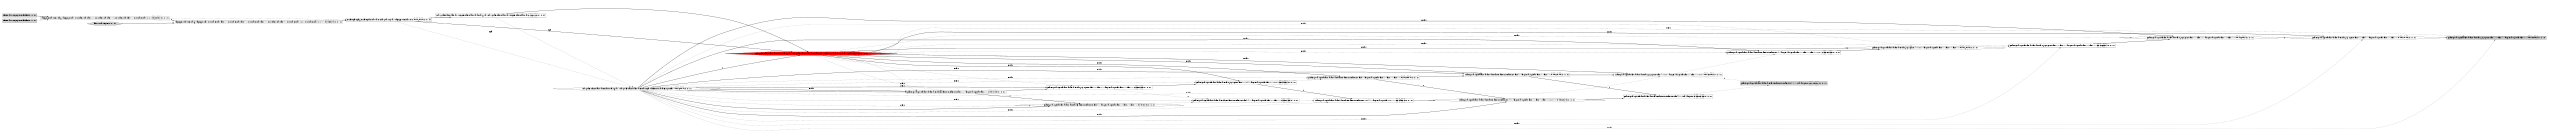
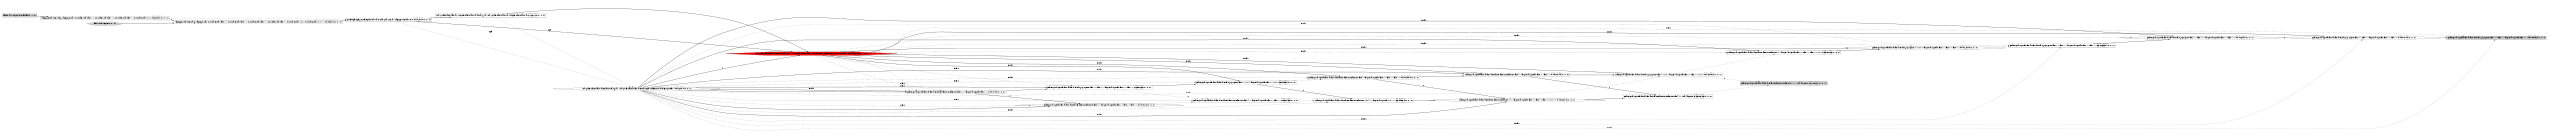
node "testConvertWildcardsJustIndicesTests['0', '1', '0']": removed
